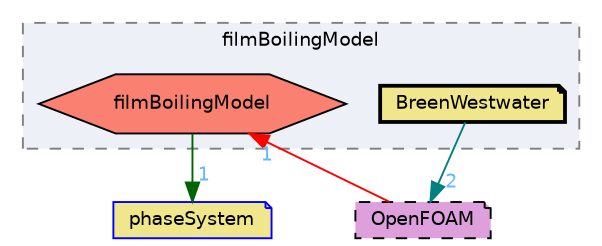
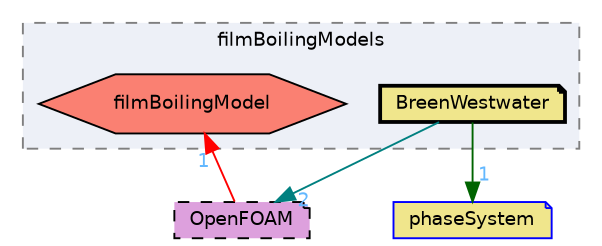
cluster "filmBoilingModel": label "filmBoilingModel" -> "filmBoilingModels"
edge "filmBoilingModel" -> "phaseSystem": now "BreenWestwater" -> "phaseSystem"
